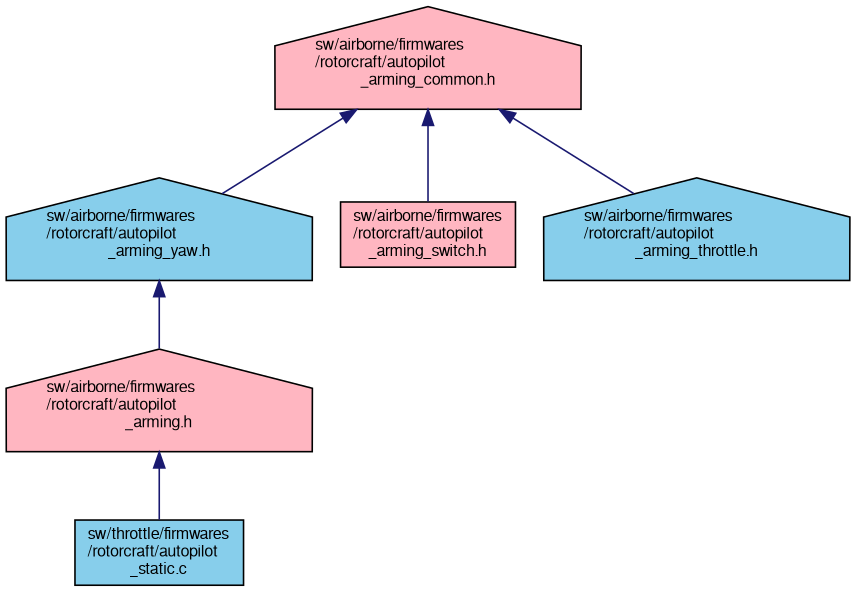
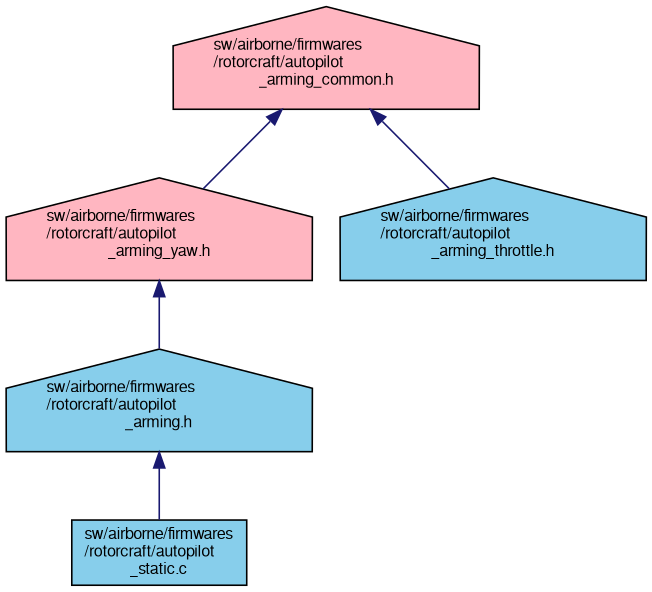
node "sw/airborne/firmwares /rotorcraft/autopilot _arming_yaw.h": fillcolor skyblue -> lightpink
node "sw/airborne/firmwares /rotorcraft/autopilot _arming_switch.h": removed
node "sw/airborne/firmwares /rotorcraft/autopilot _arming.h": fillcolor lightpink -> skyblue
node "sw/throttle/firmwares /rotorcraft/autopilot _static.c": label "sw/throttle/firmwares /rotorcraft/autopilot _static.c" -> "sw/airborne/firmwares /rotorcraft/autopilot _static.c"
